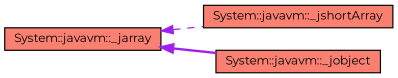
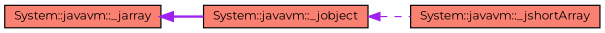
edge "System::javavm::_jshortArray" -> "System::javavm::_jarray": now "System::javavm::_jshortArray" -> "System::javavm::_jobject"
